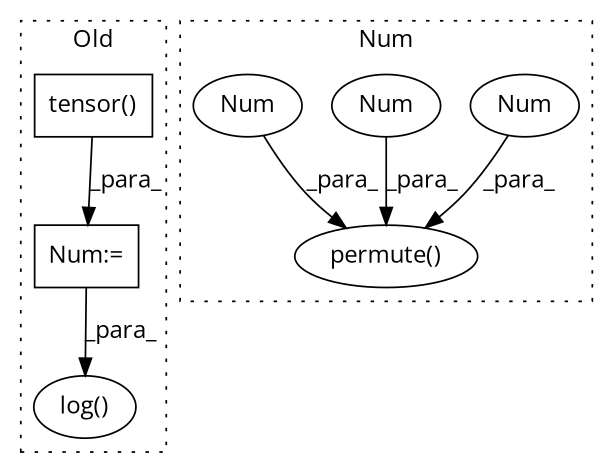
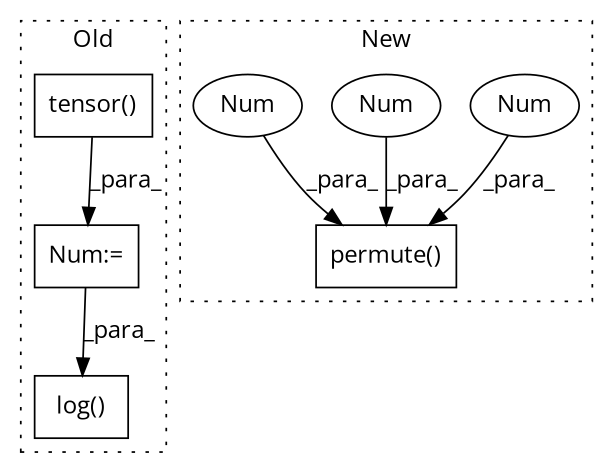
cluster "Num": label "Num" -> "New"
node "permute()": shape ellipse -> box
node "log()": shape ellipse -> box
